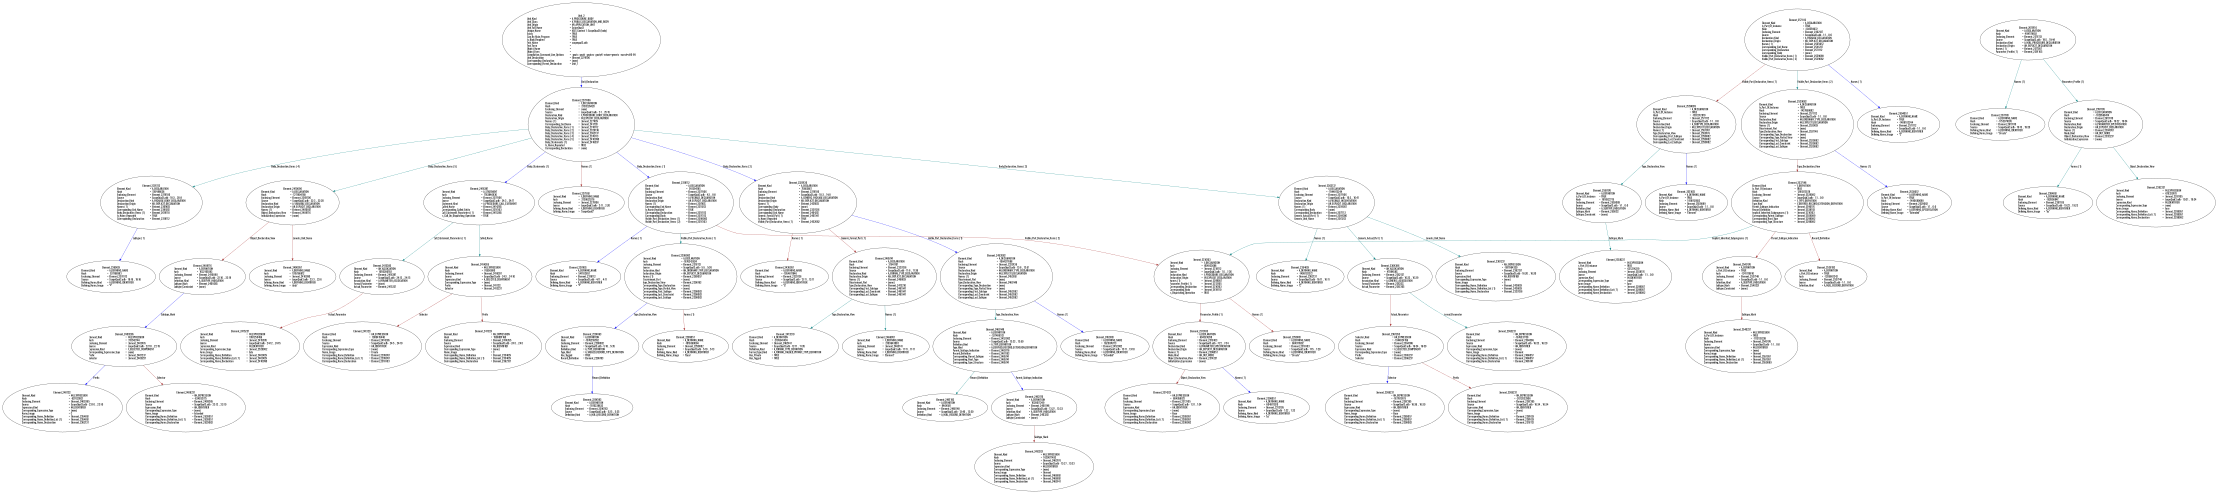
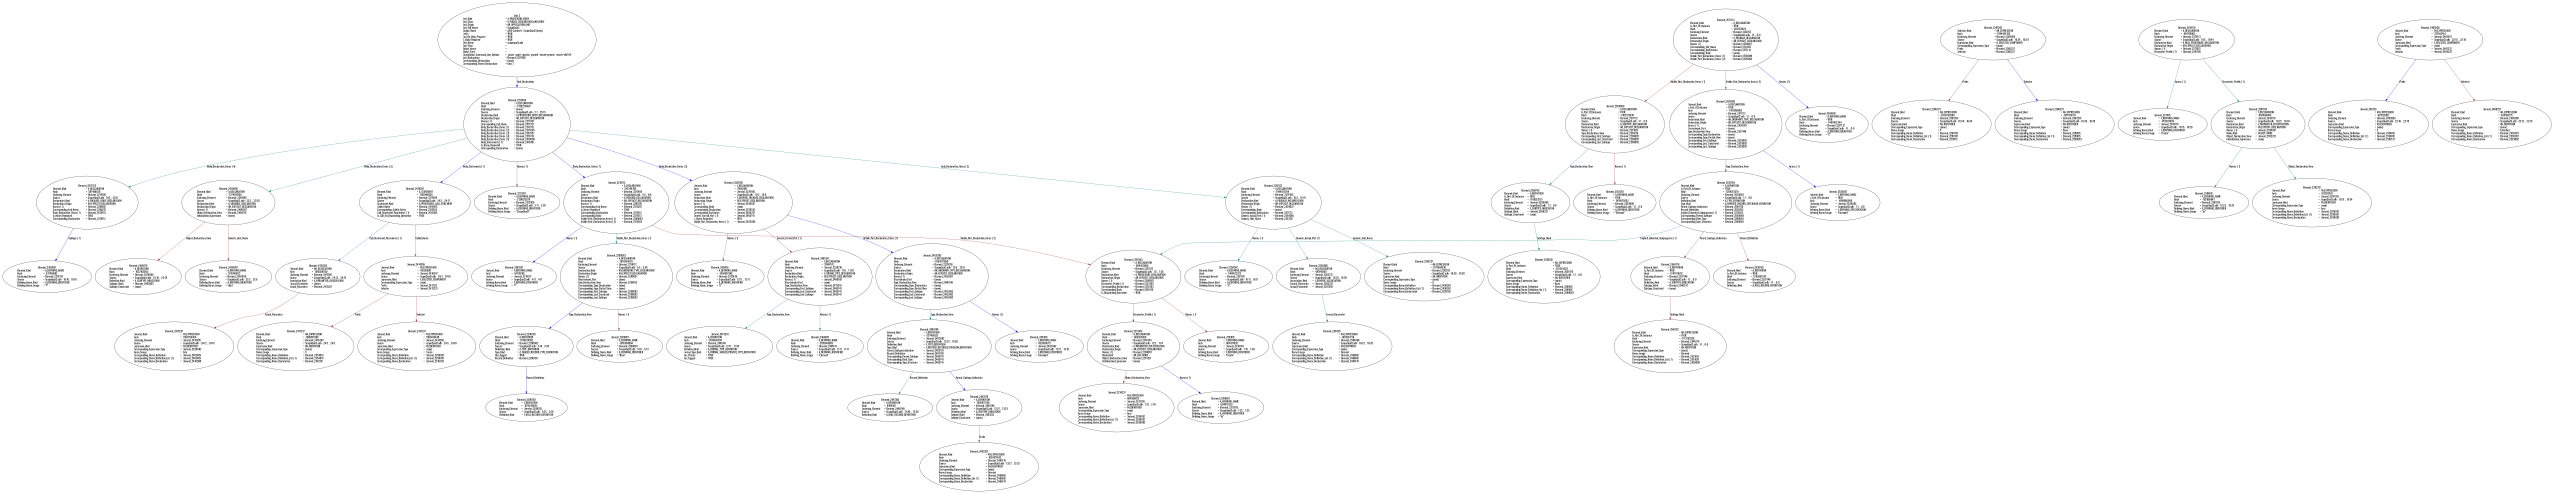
edge "Element_2559089" -> "Element_2551057": color blue -> brown
edge "Element_2364386" -> "Element_2367265": removed, label "Actual_Parameter"
edge "Element_2409176" -> "Element_2409265": removed, label "Subtype_Mark"
edge "Element_2463176" -> "Element_2463237": label "Subtype_Mark" -> "Prefix"
